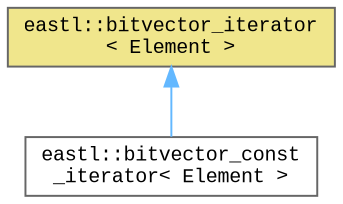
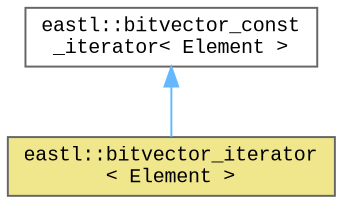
edge "eastl::bitvector_const _iterator< Element >" -> "eastl::bitvector_iterator < Element >": reversed
